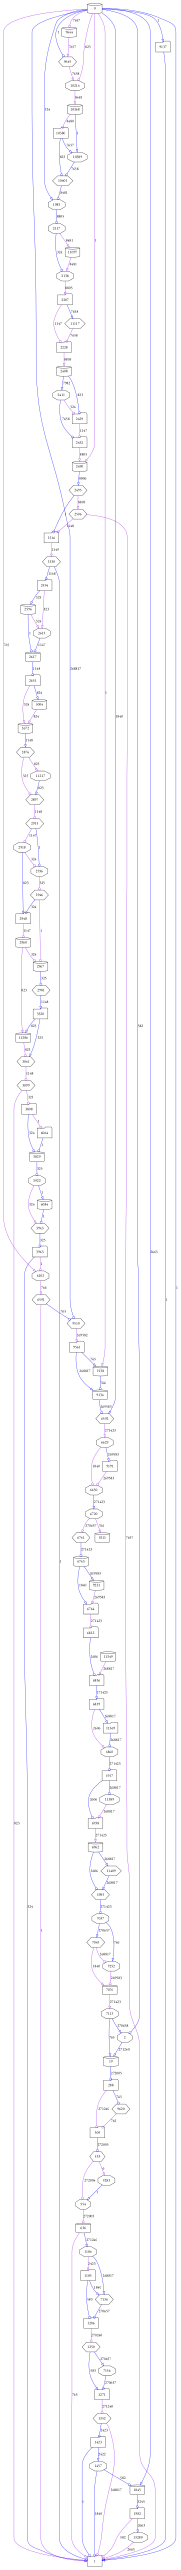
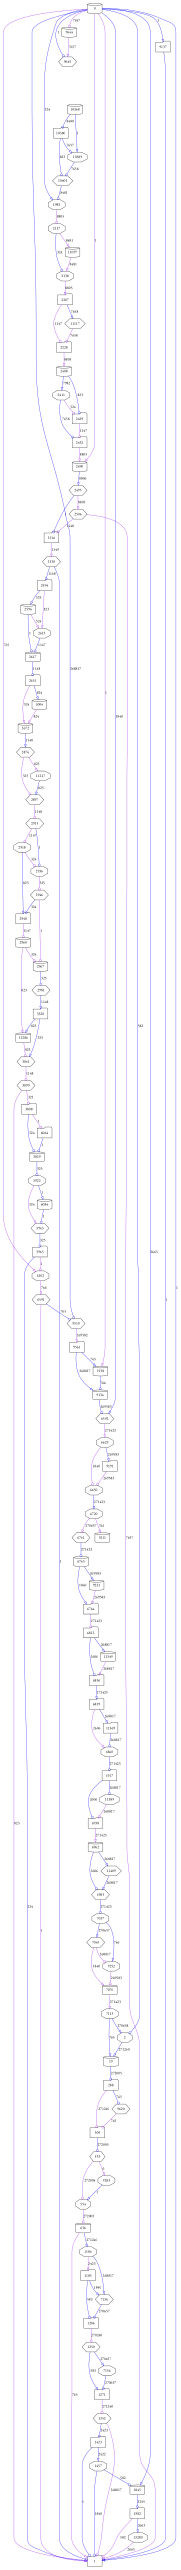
node "10214": removed
edge "10368" -> "10380": color purple -> blue
edge "1983" -> "2117": color blue -> purple
edge "6812" -> "11349": added, label "268817"
